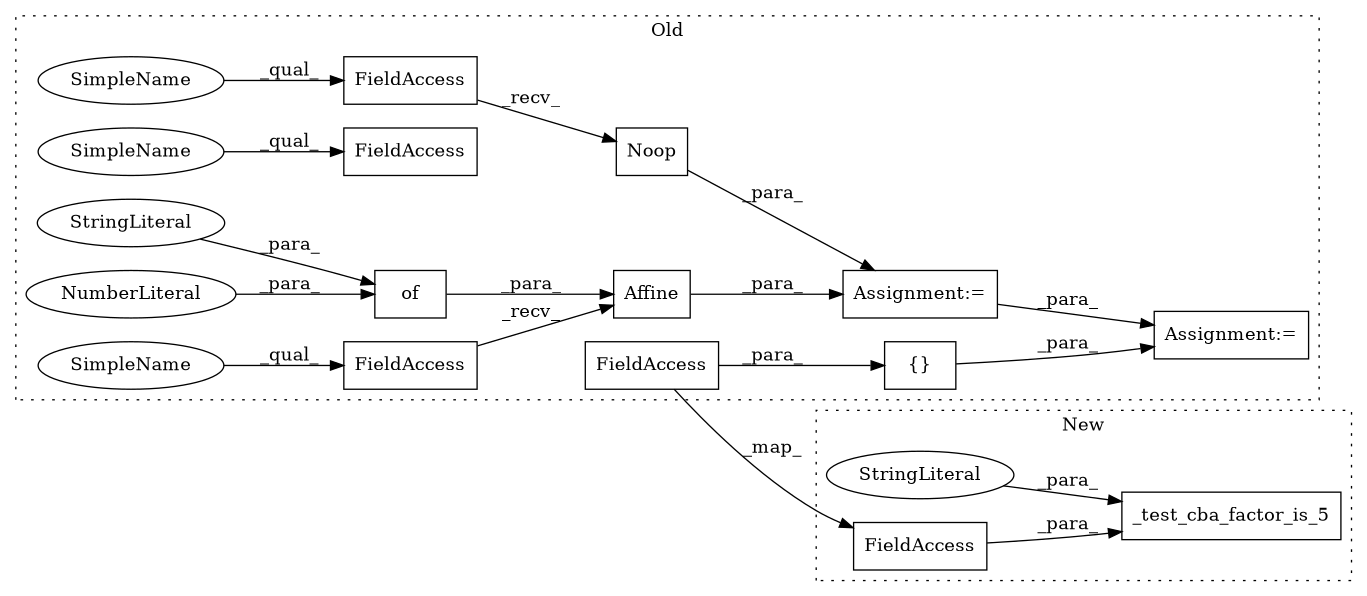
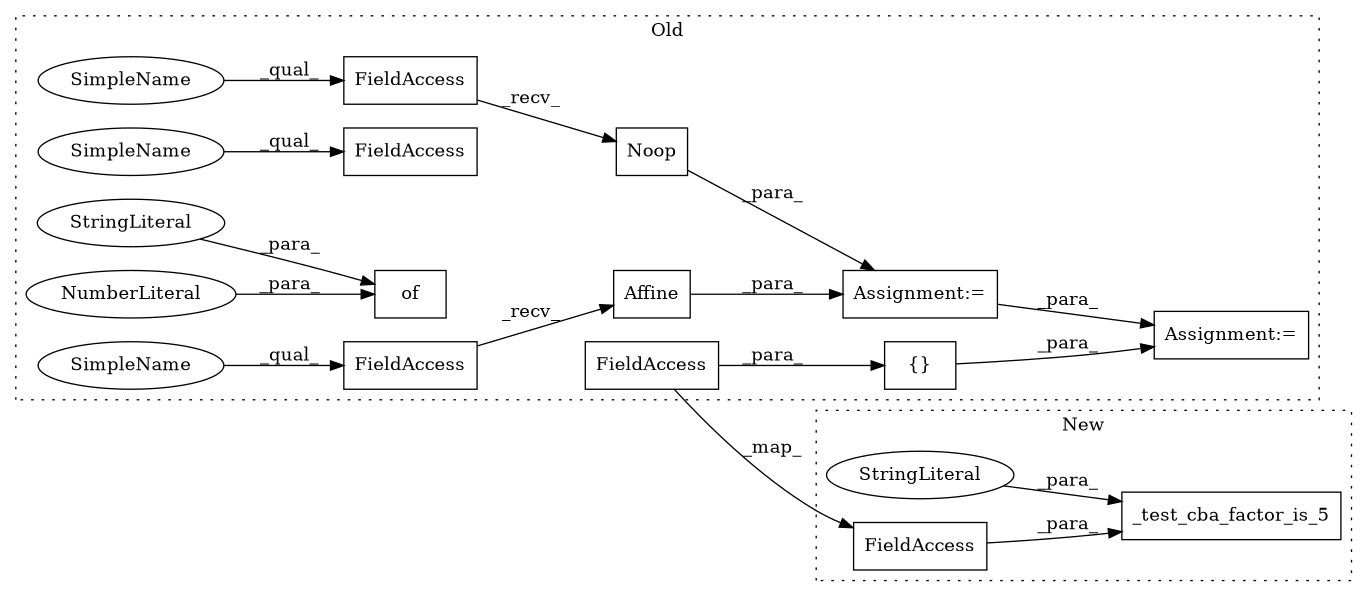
edge "of" -> "Affine": removed, label "_para_"
